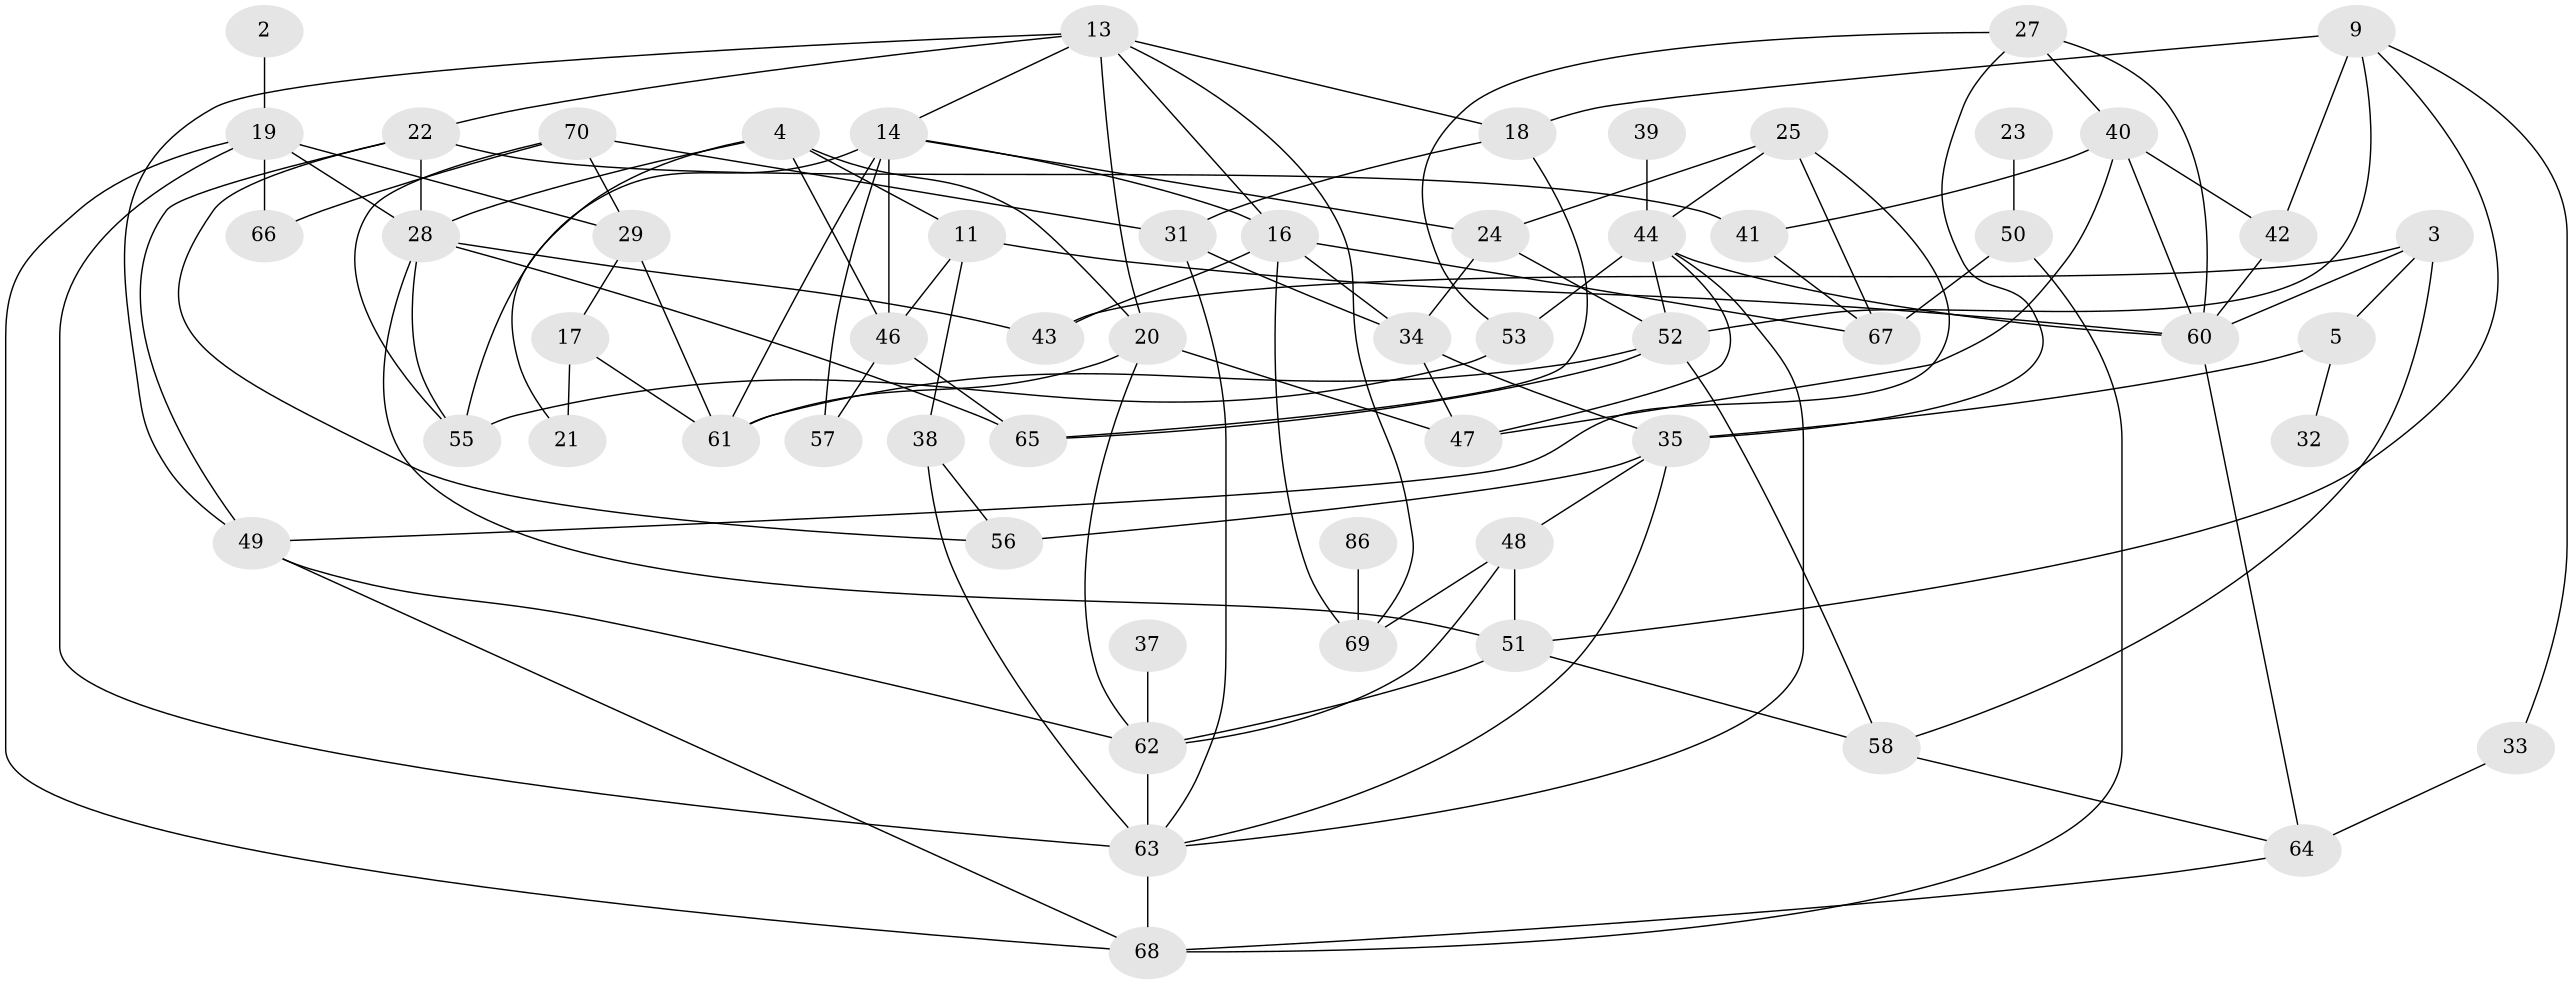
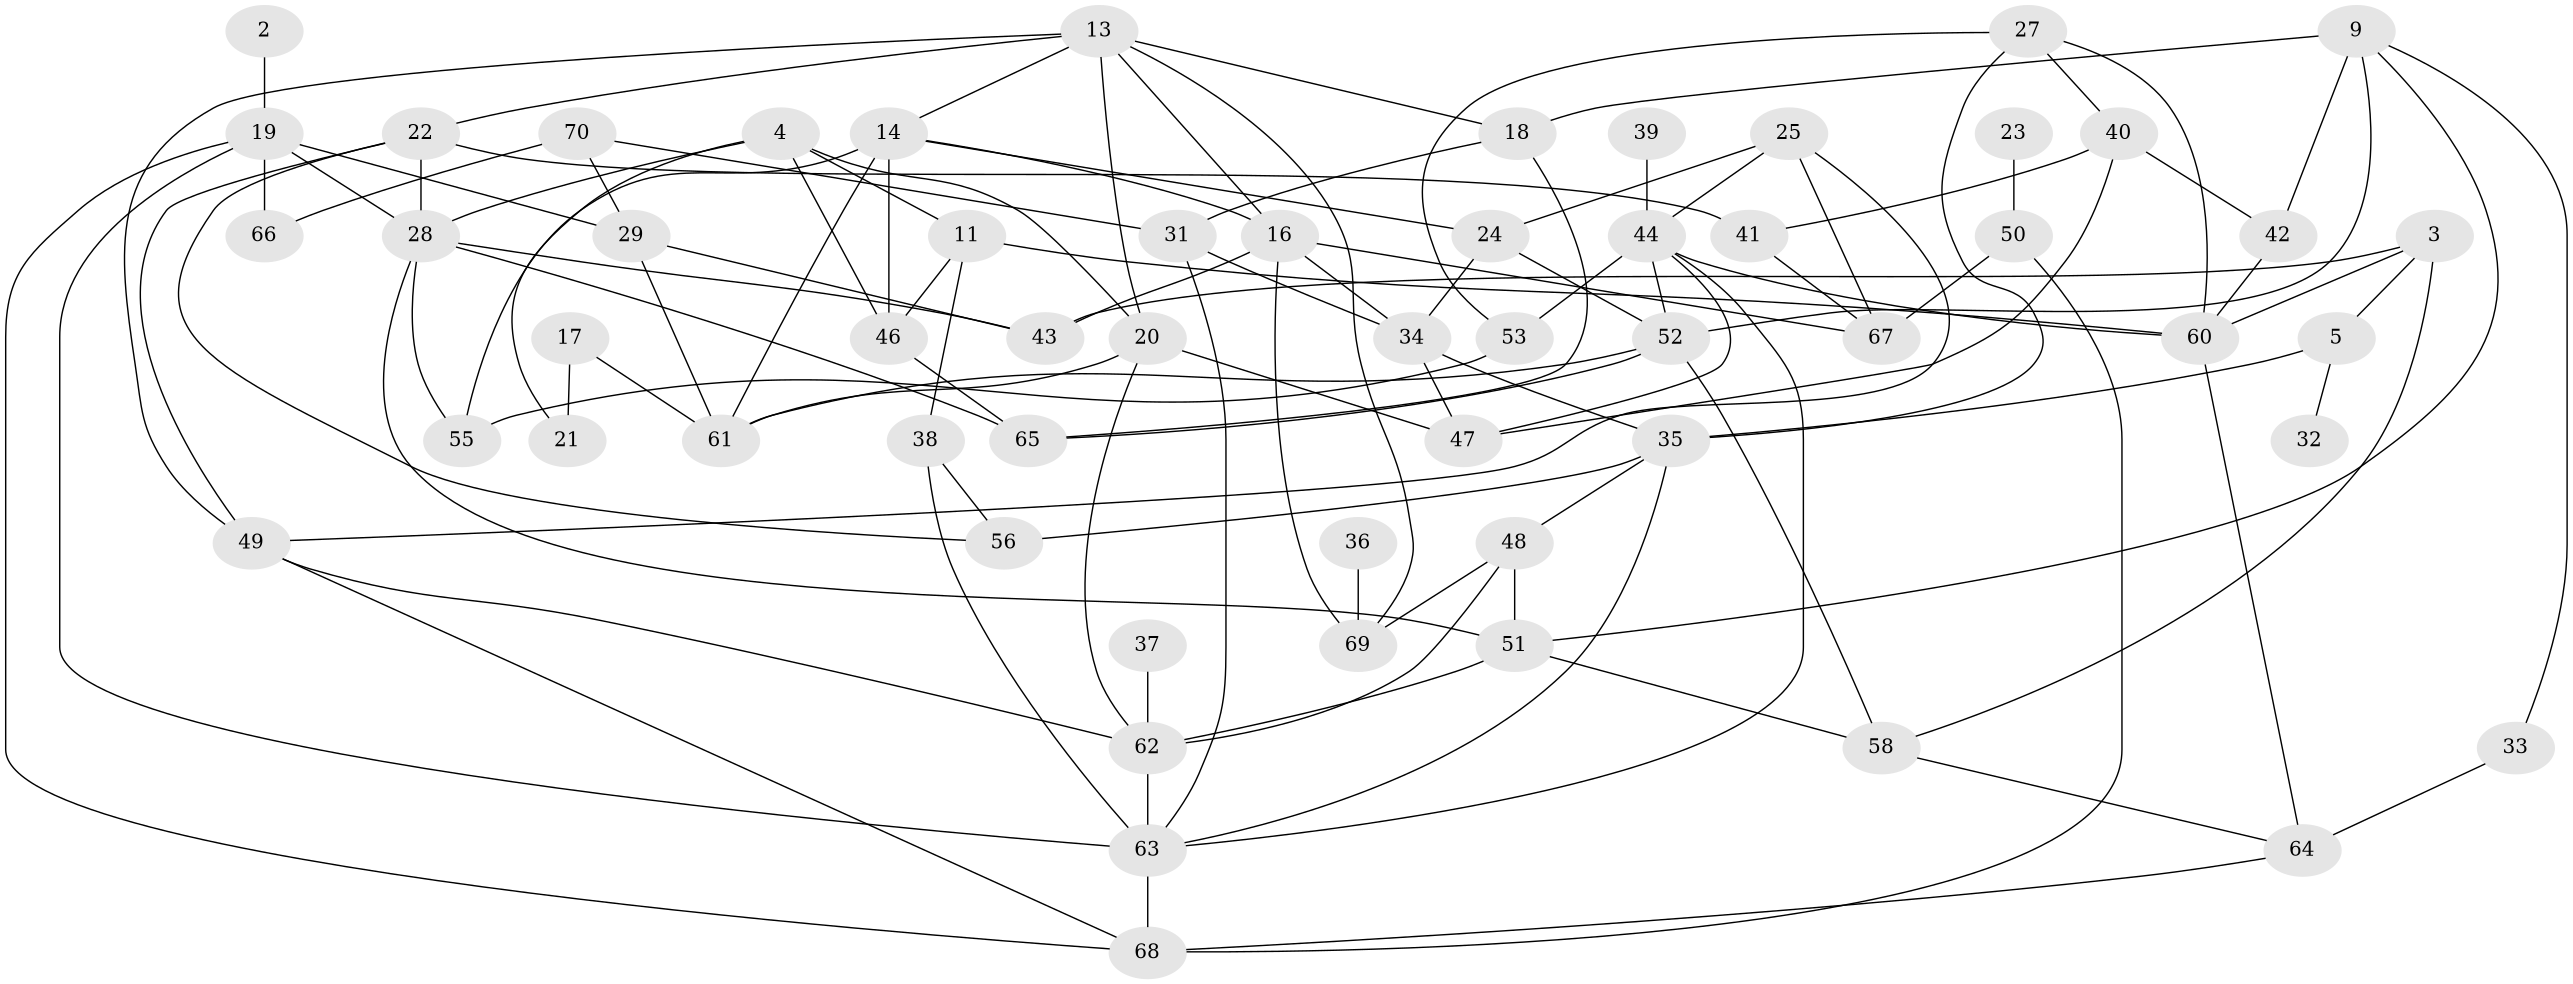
edge "70" -- "55": removed
edge "40" -- "60": removed
edge "29" -- "17": now "29" -- "43"
node "57": removed
node "86": label "86" -> "36"
